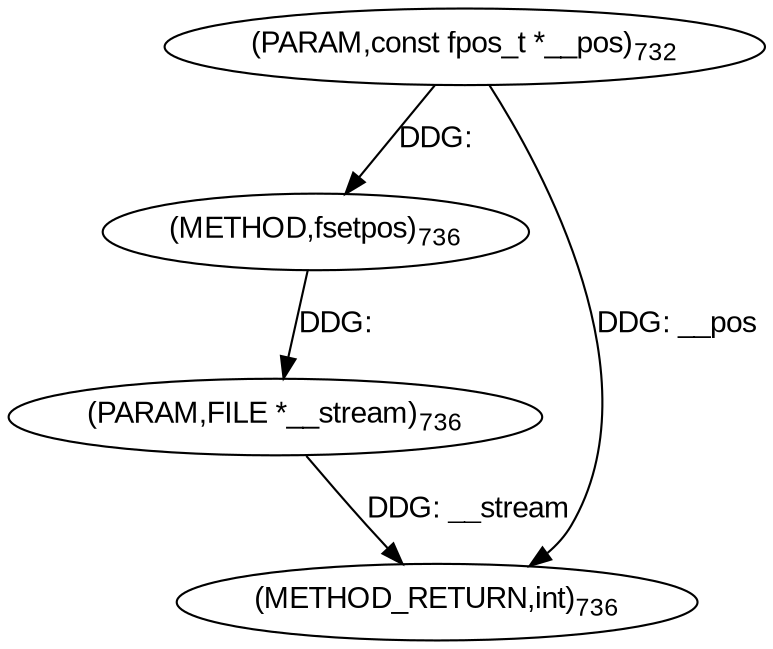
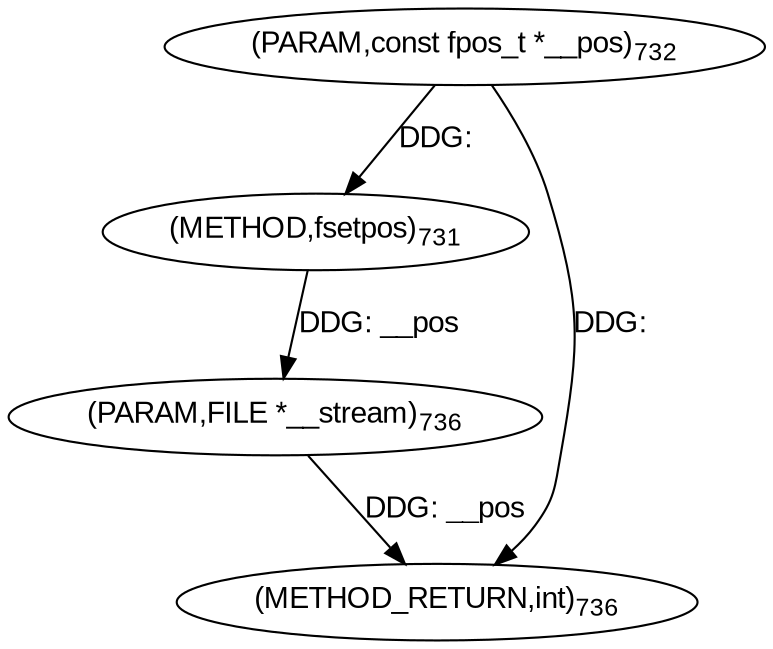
node "(METHOD,fsetpos)": text "736" -> "731"
edge "(METHOD,fsetpos)" -> "(PARAM,FILE *__stream)": label "DDG: " -> "DDG: __pos"
edge "(PARAM,const fpos_t *__pos)" -> "(METHOD_RETURN,int)": label "DDG: __pos" -> "DDG: "
edge "(PARAM,FILE *__stream)" -> "(METHOD_RETURN,int)": label "DDG: __stream" -> "DDG: __pos"
